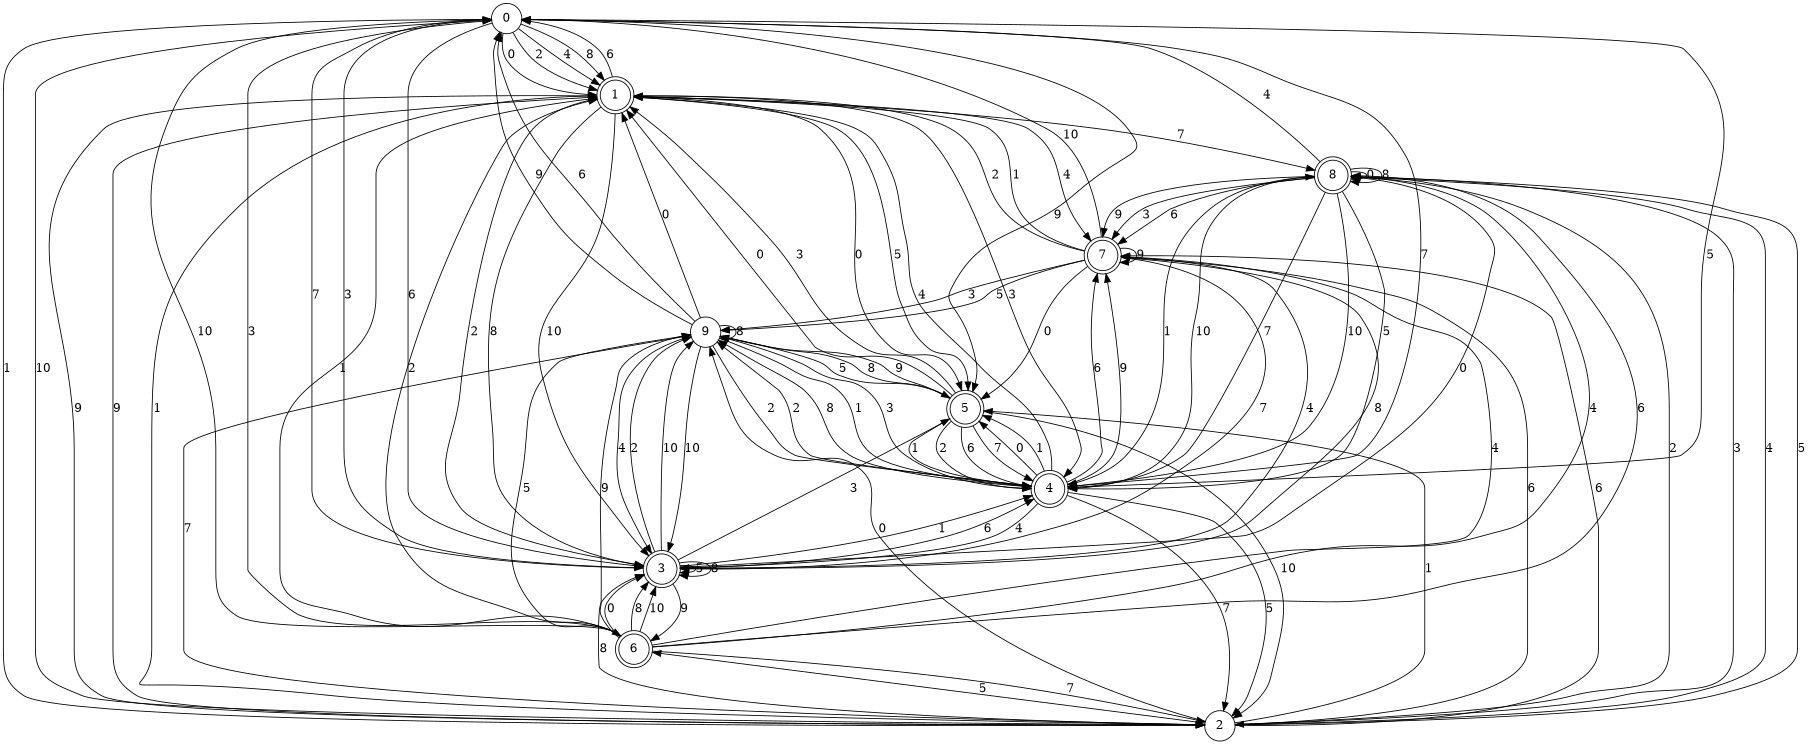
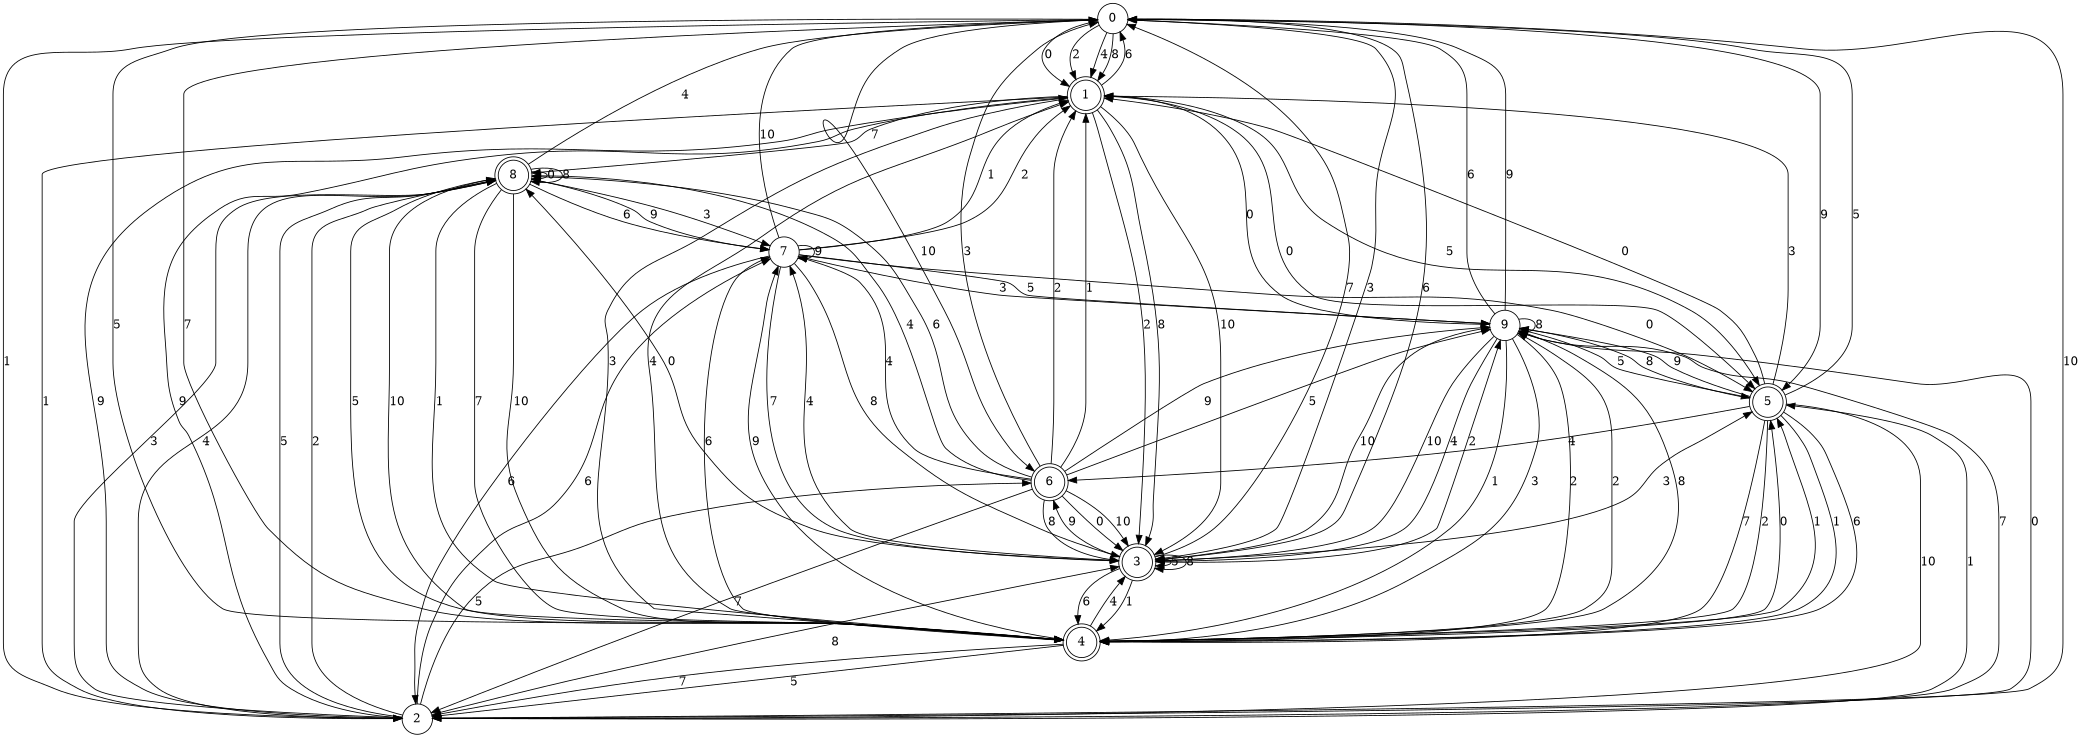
edge "5" -> "0": added, label "5"
edge "1" -> "7": removed, label "4"
node "7": shape doublecircle -> circle
edge "5" -> "6": added, label "4"
